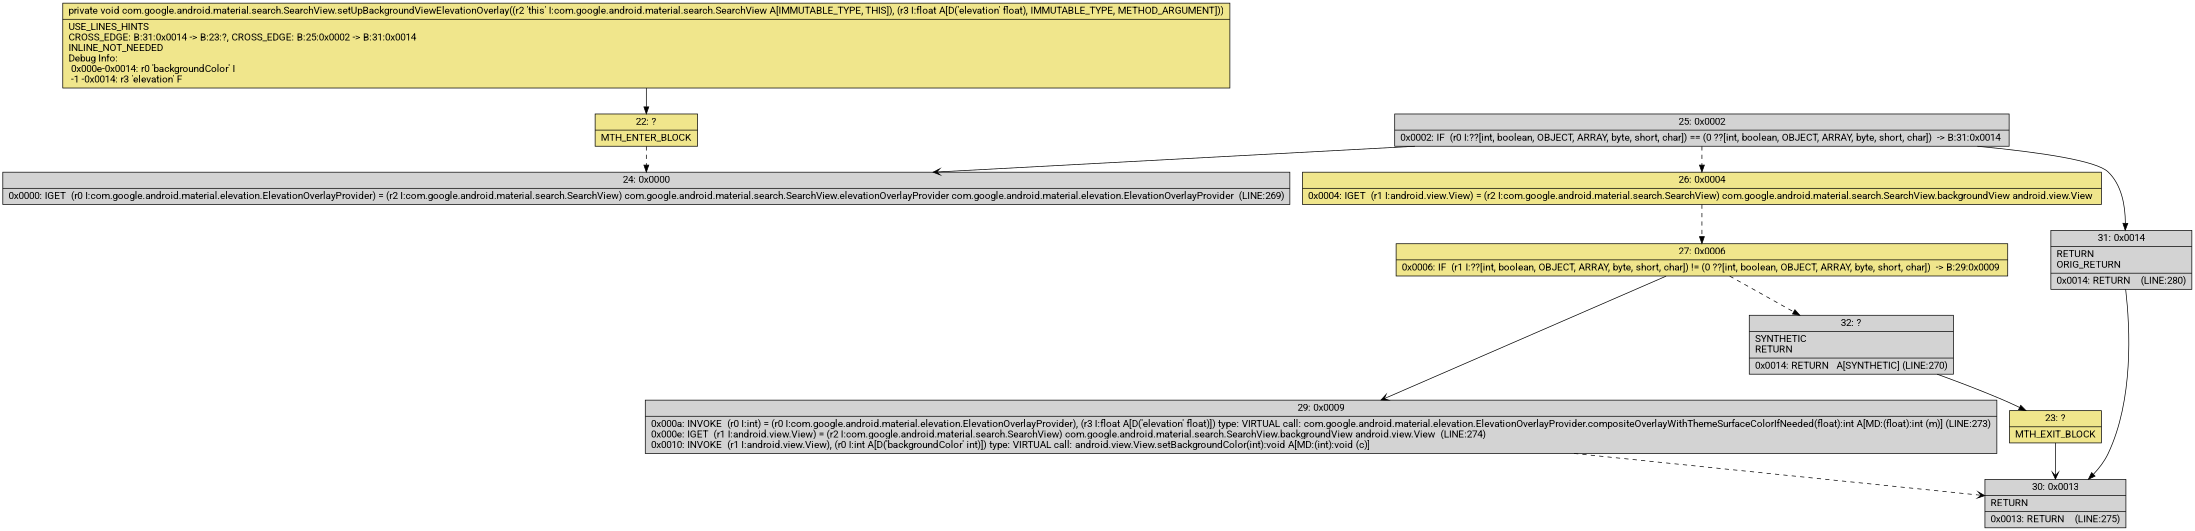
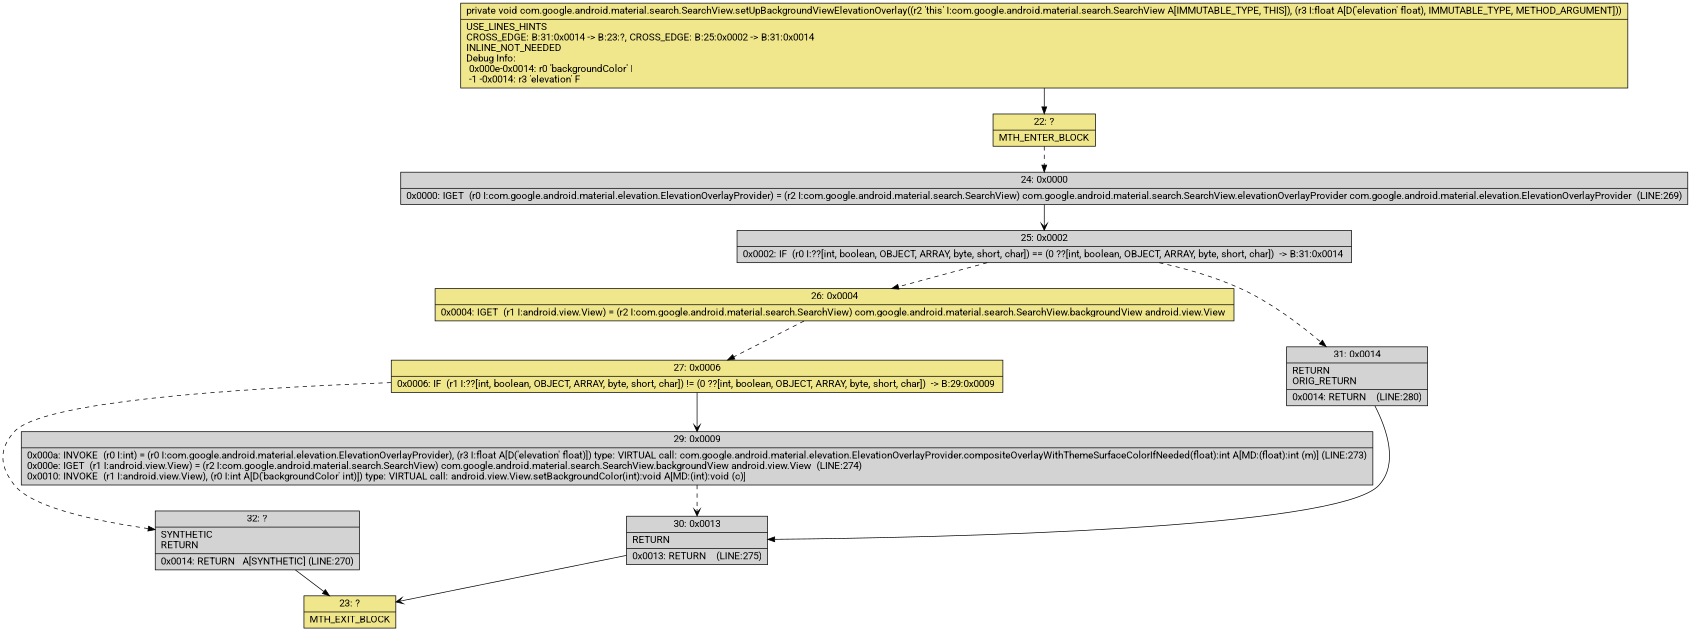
edge "25: 0x0002" -> "24: 0x0000": reversed
edge "25: 0x0002" -> "31: 0x0014": style solid -> dashed
edge "23: ?" -> "30: 0x0013": reversed
